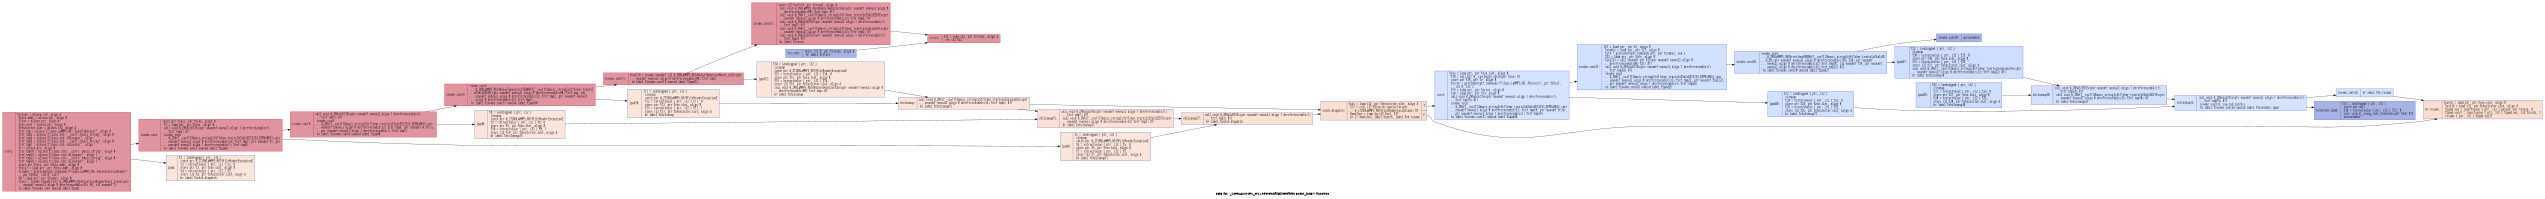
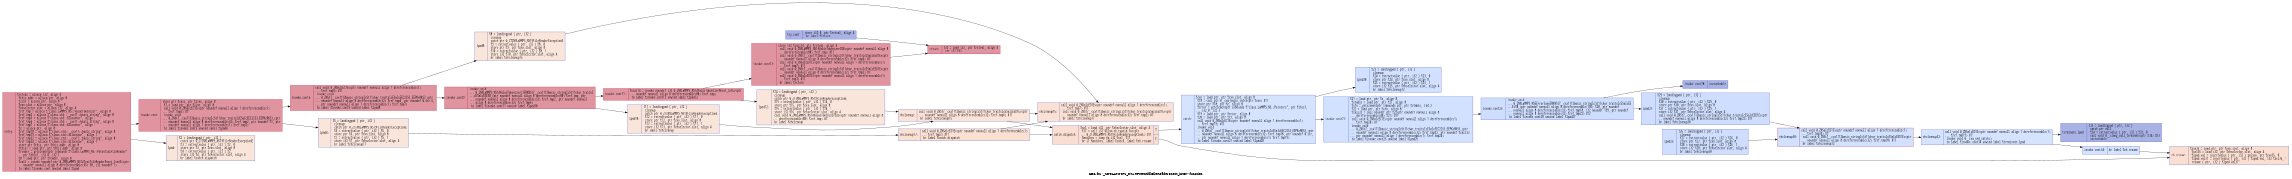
edge "lpad20:" -> "ehcleanup32:": removed
edge "ehcleanup15:" -> "ehcleanup17:": reversed
